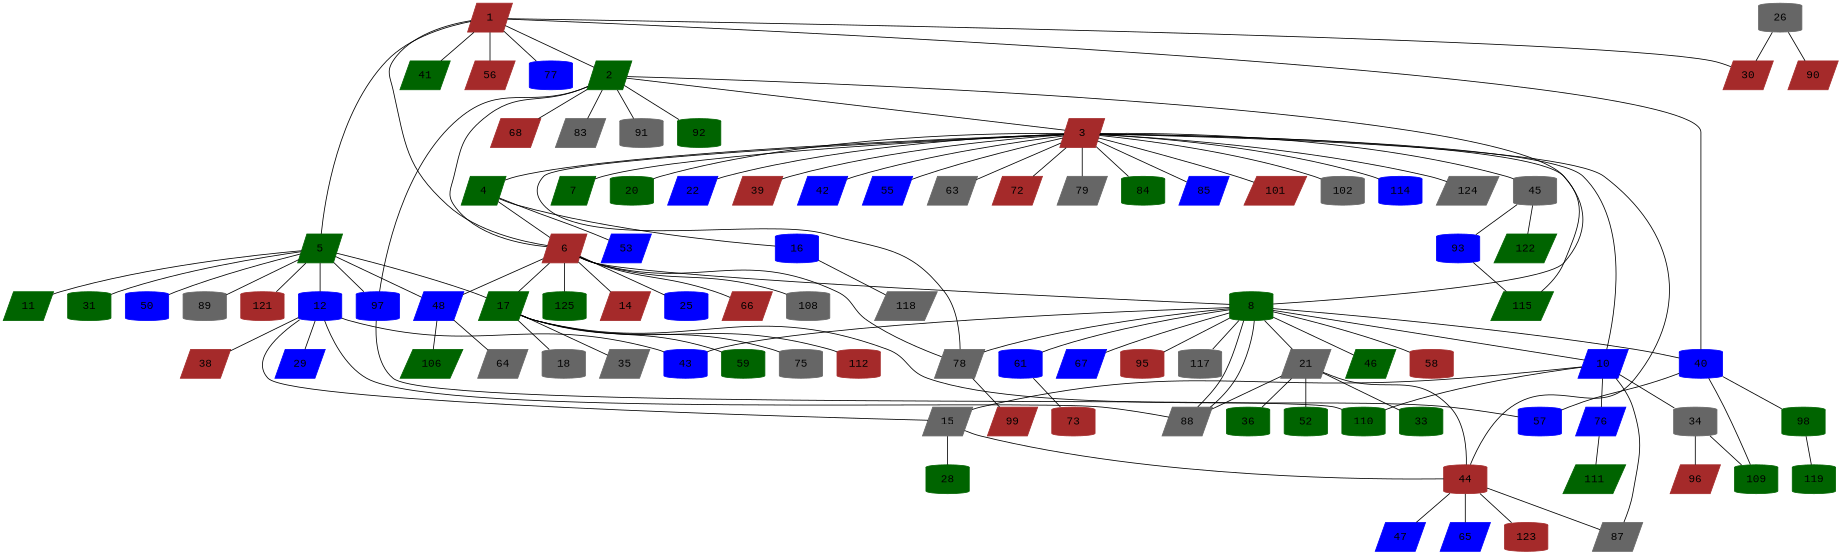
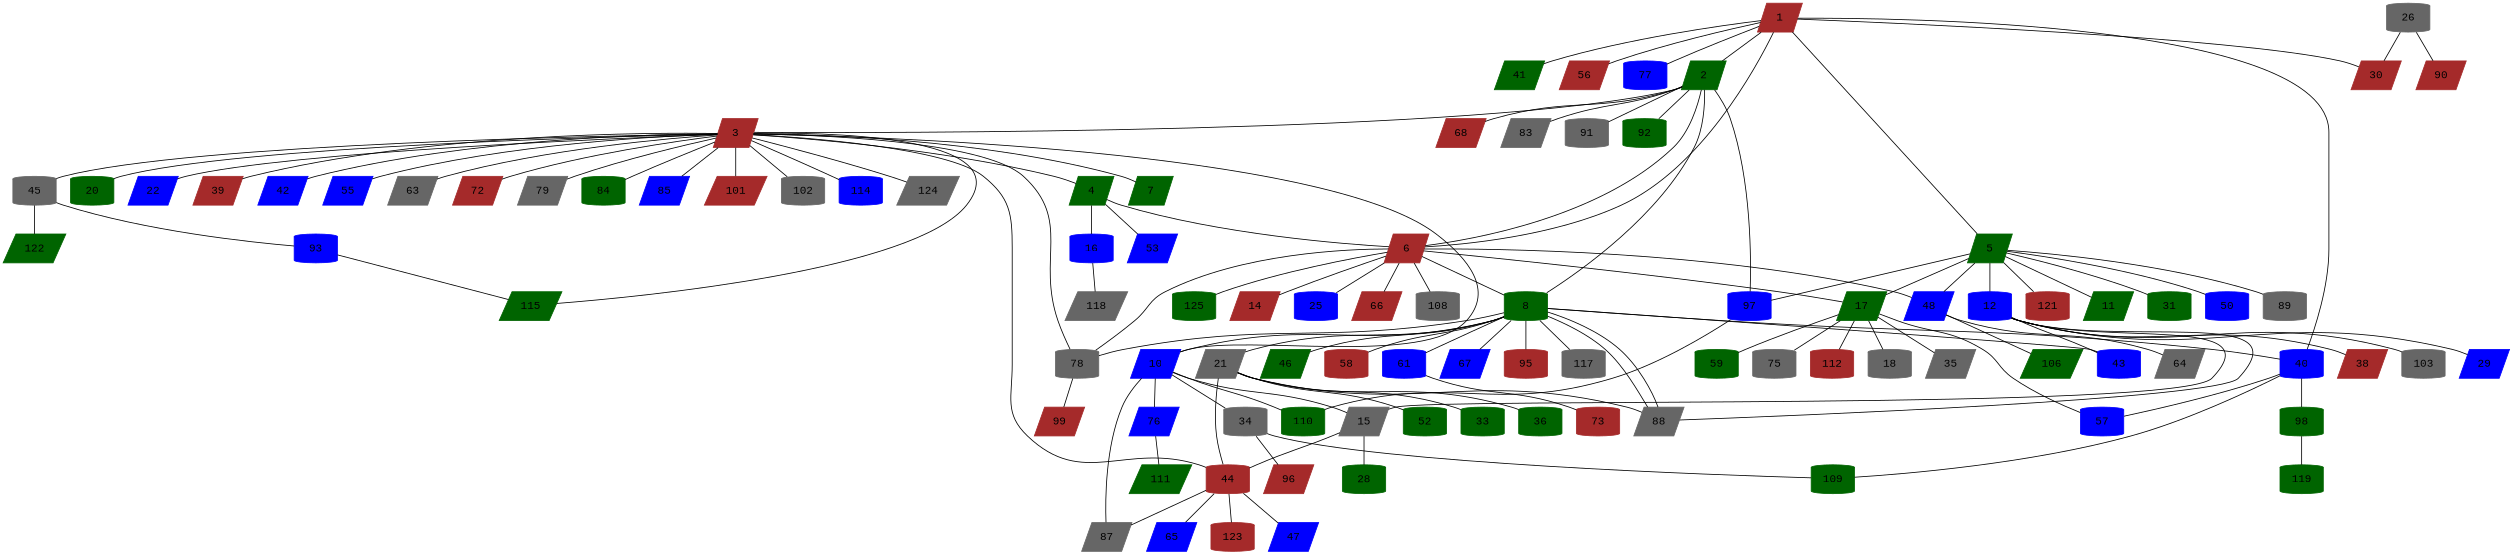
node "78": shape parallelogram -> cylinder
node "103": added
